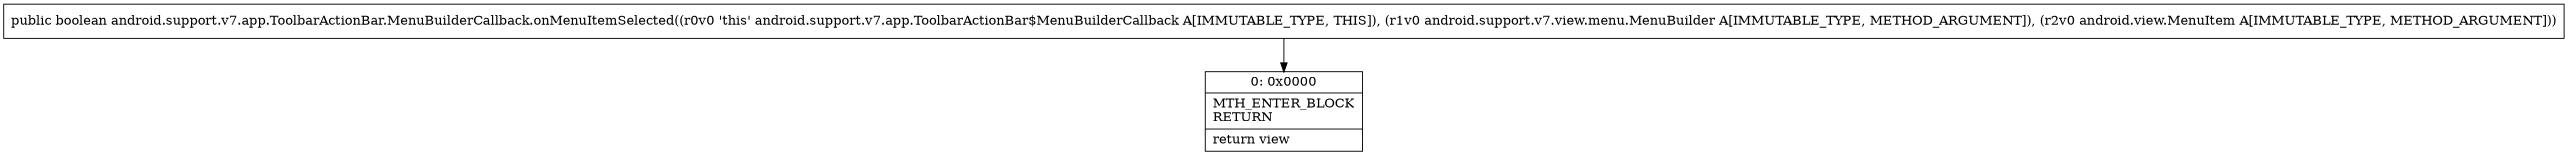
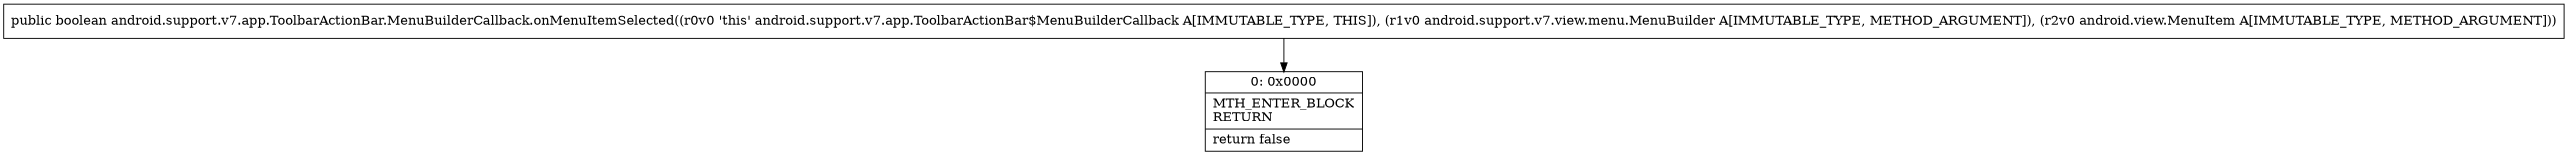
node "0: 0x0000": text "return view" -> "return false"
